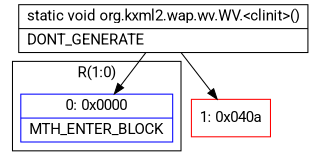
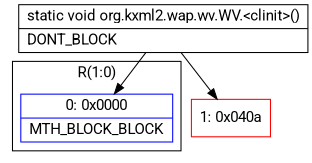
node "static void org.kxml2.wap.wv.WV.<clinit>()": text "DONT_GENERATE" -> "DONT_BLOCK"
node "0: 0x0000": text "MTH_ENTER_BLOCK" -> "MTH_BLOCK_BLOCK"
